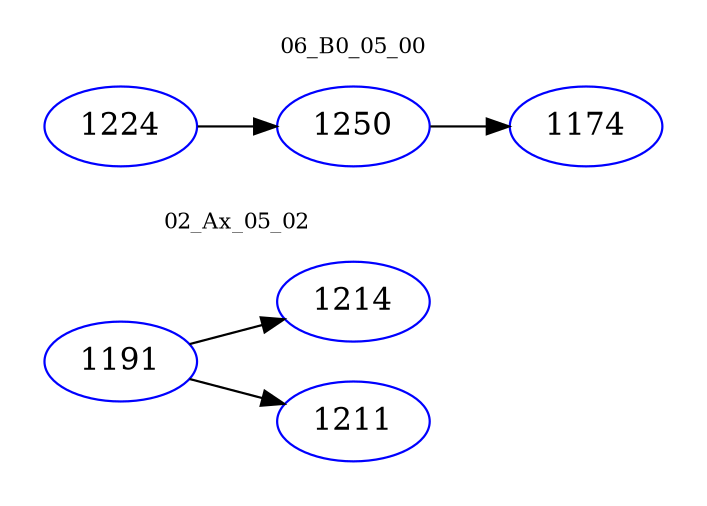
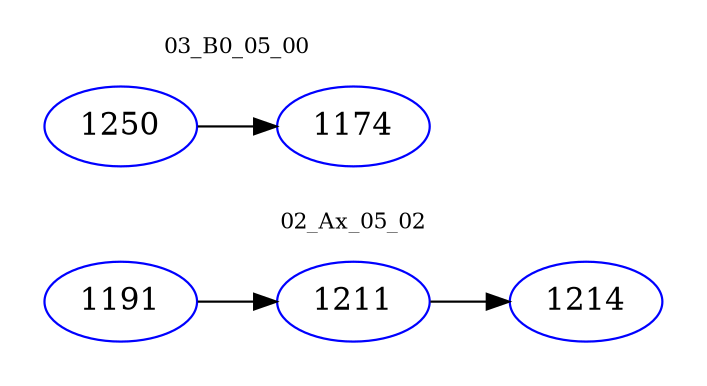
cluster "06_B0_05_00": label "06_B0_05_00" -> "03_B0_05_00"
node "1224": removed
edge "1191" -> "1214": now "1211" -> "1214"
